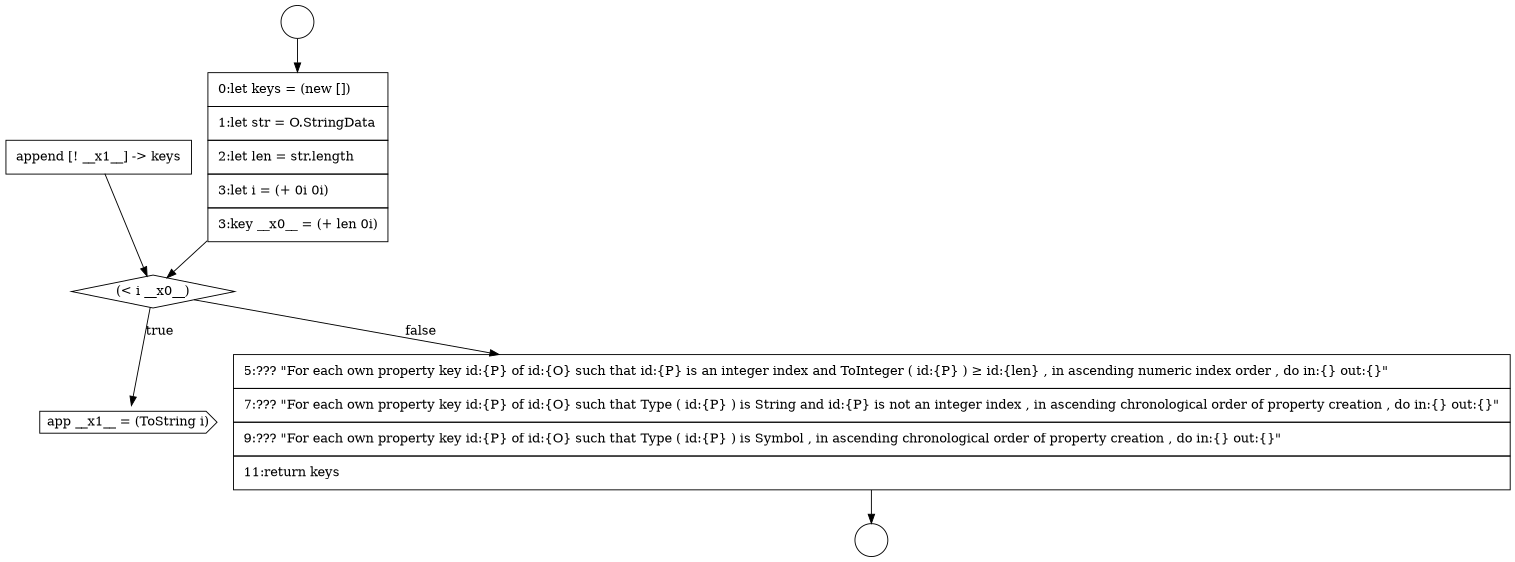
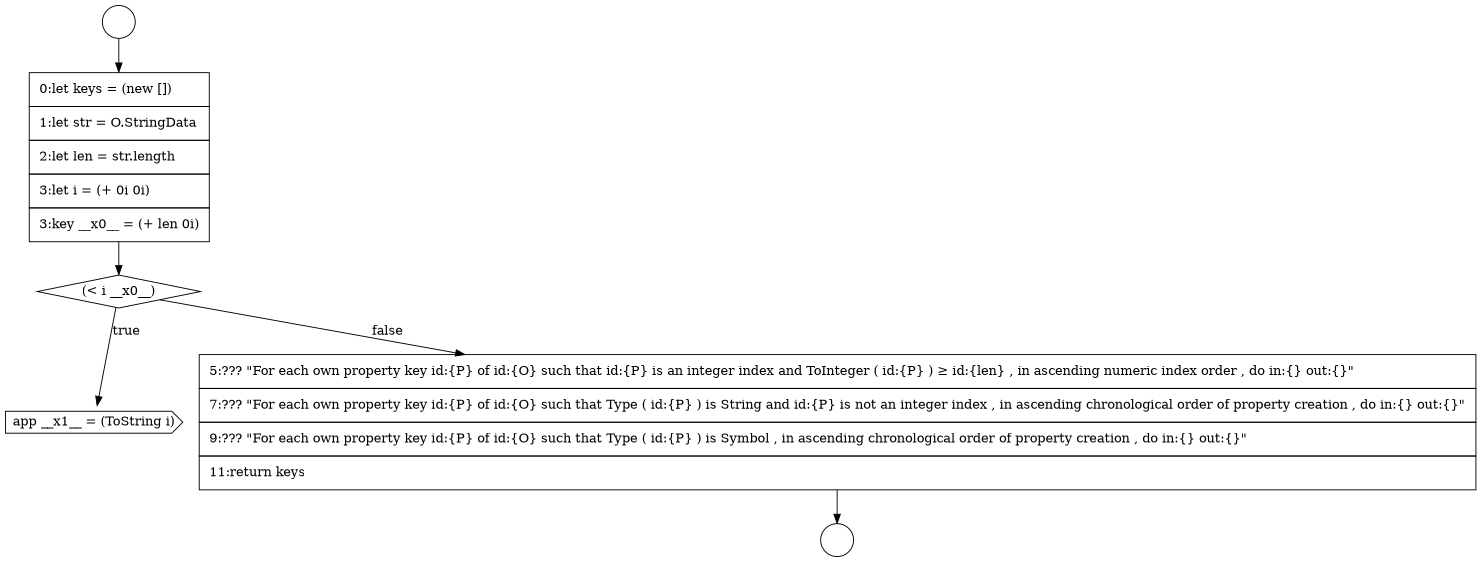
node "append [! __x1__] -> keys": removed
